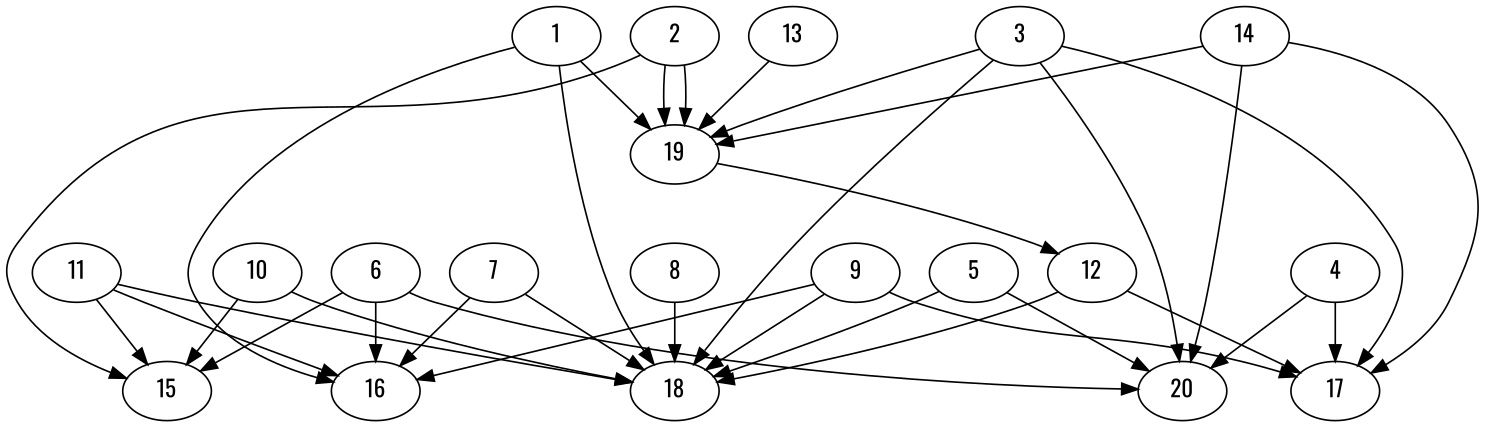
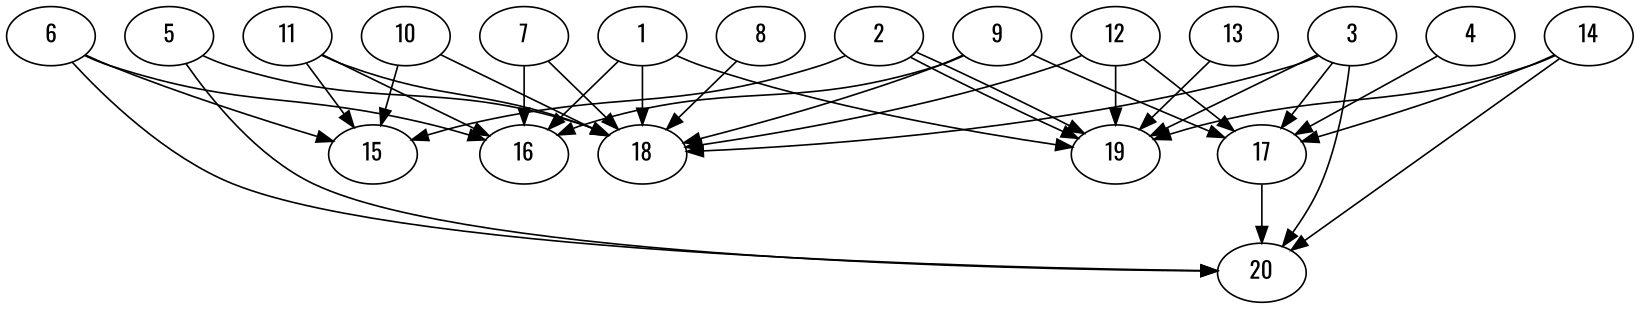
edge "19" -> "12": reversed
edge "4" -> "20": now "17" -> "20"
